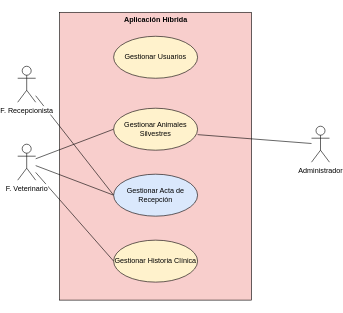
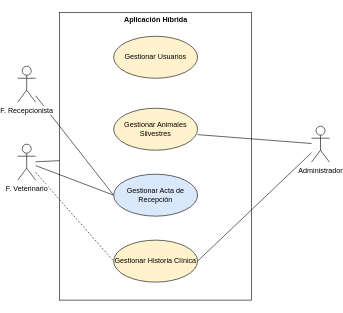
edge "Gestionar Animales Silvestres" -- "F. Veterinario": now "Aplicación Híbrida" -- "F. Veterinario"
node "Aplicación Híbrida": fillcolor #f8cecc -> #ffffff
edge "Administrador" -- "Gestionar Historia Clínica": added
edge "F. Veterinario" -- "Gestionar Historia Clínica": style solid -> dashed
